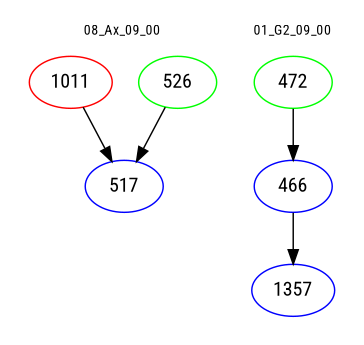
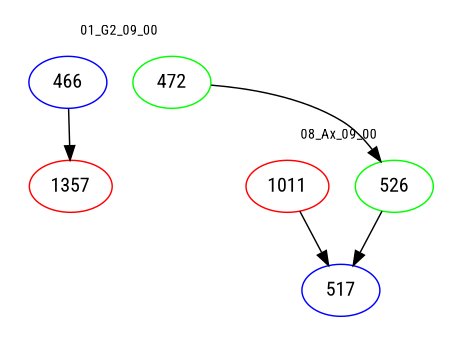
edge "472" -> "466": now "472" -> "526"
node "1357": color blue -> red
